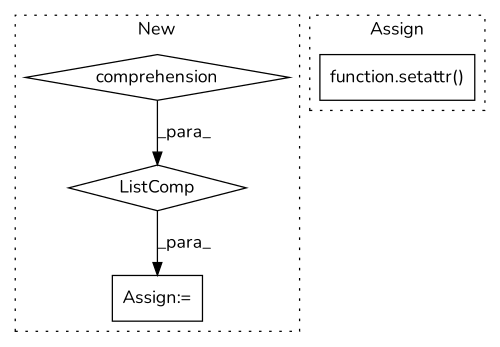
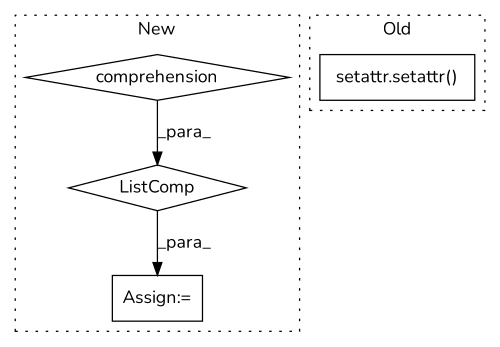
cluster "Assign": label "Assign" -> "Old"
node "function.setattr()": label "function.setattr()" -> "setattr.setattr()"
